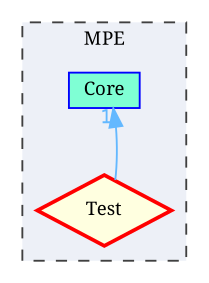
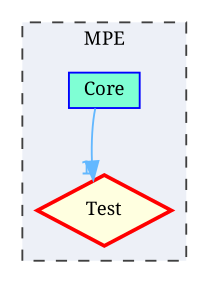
edge "Test" -> "Core": reversed
